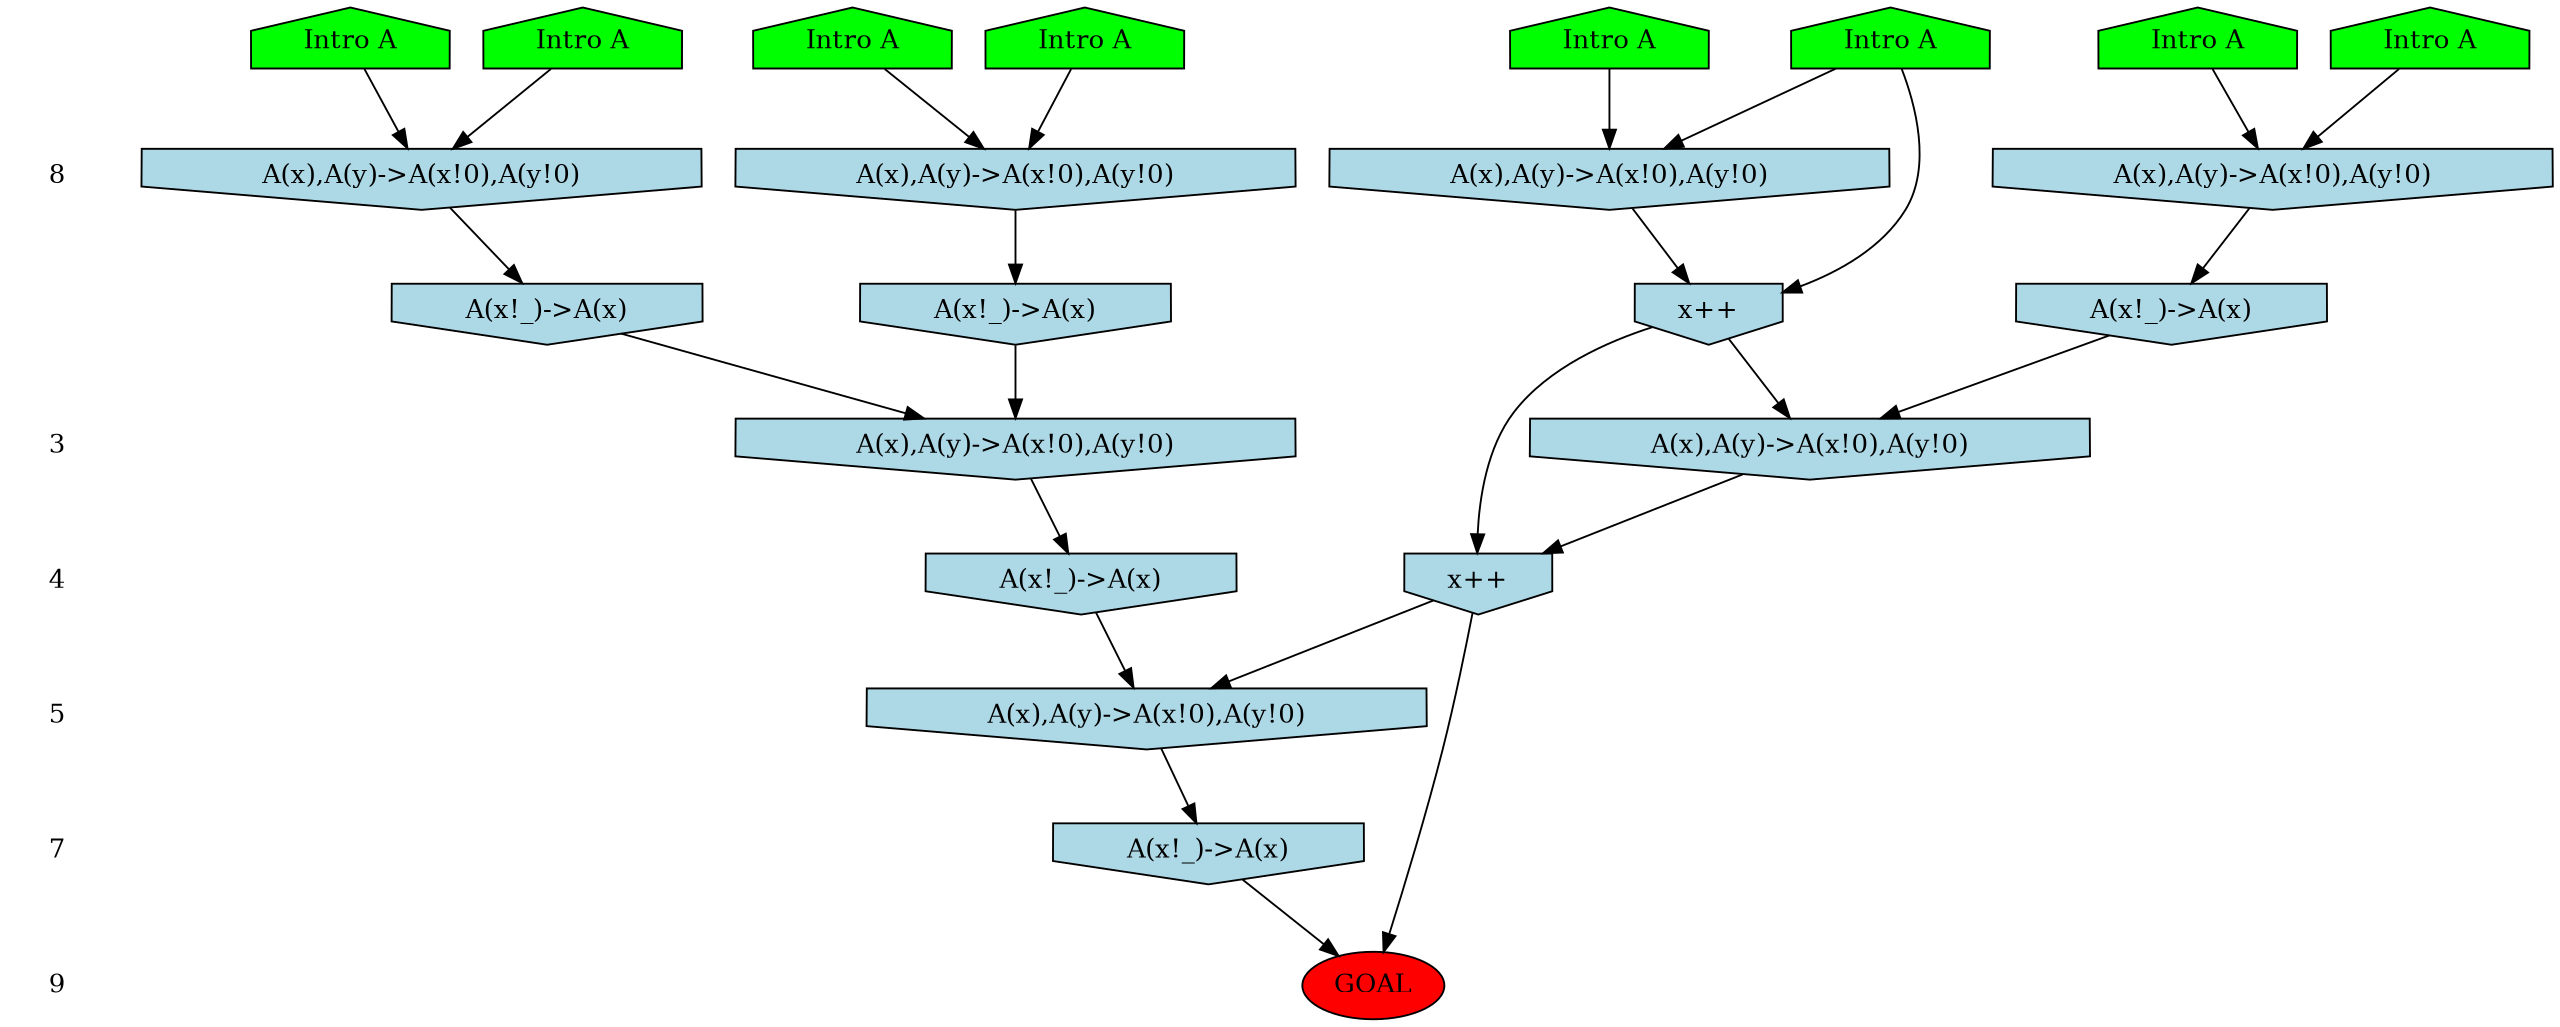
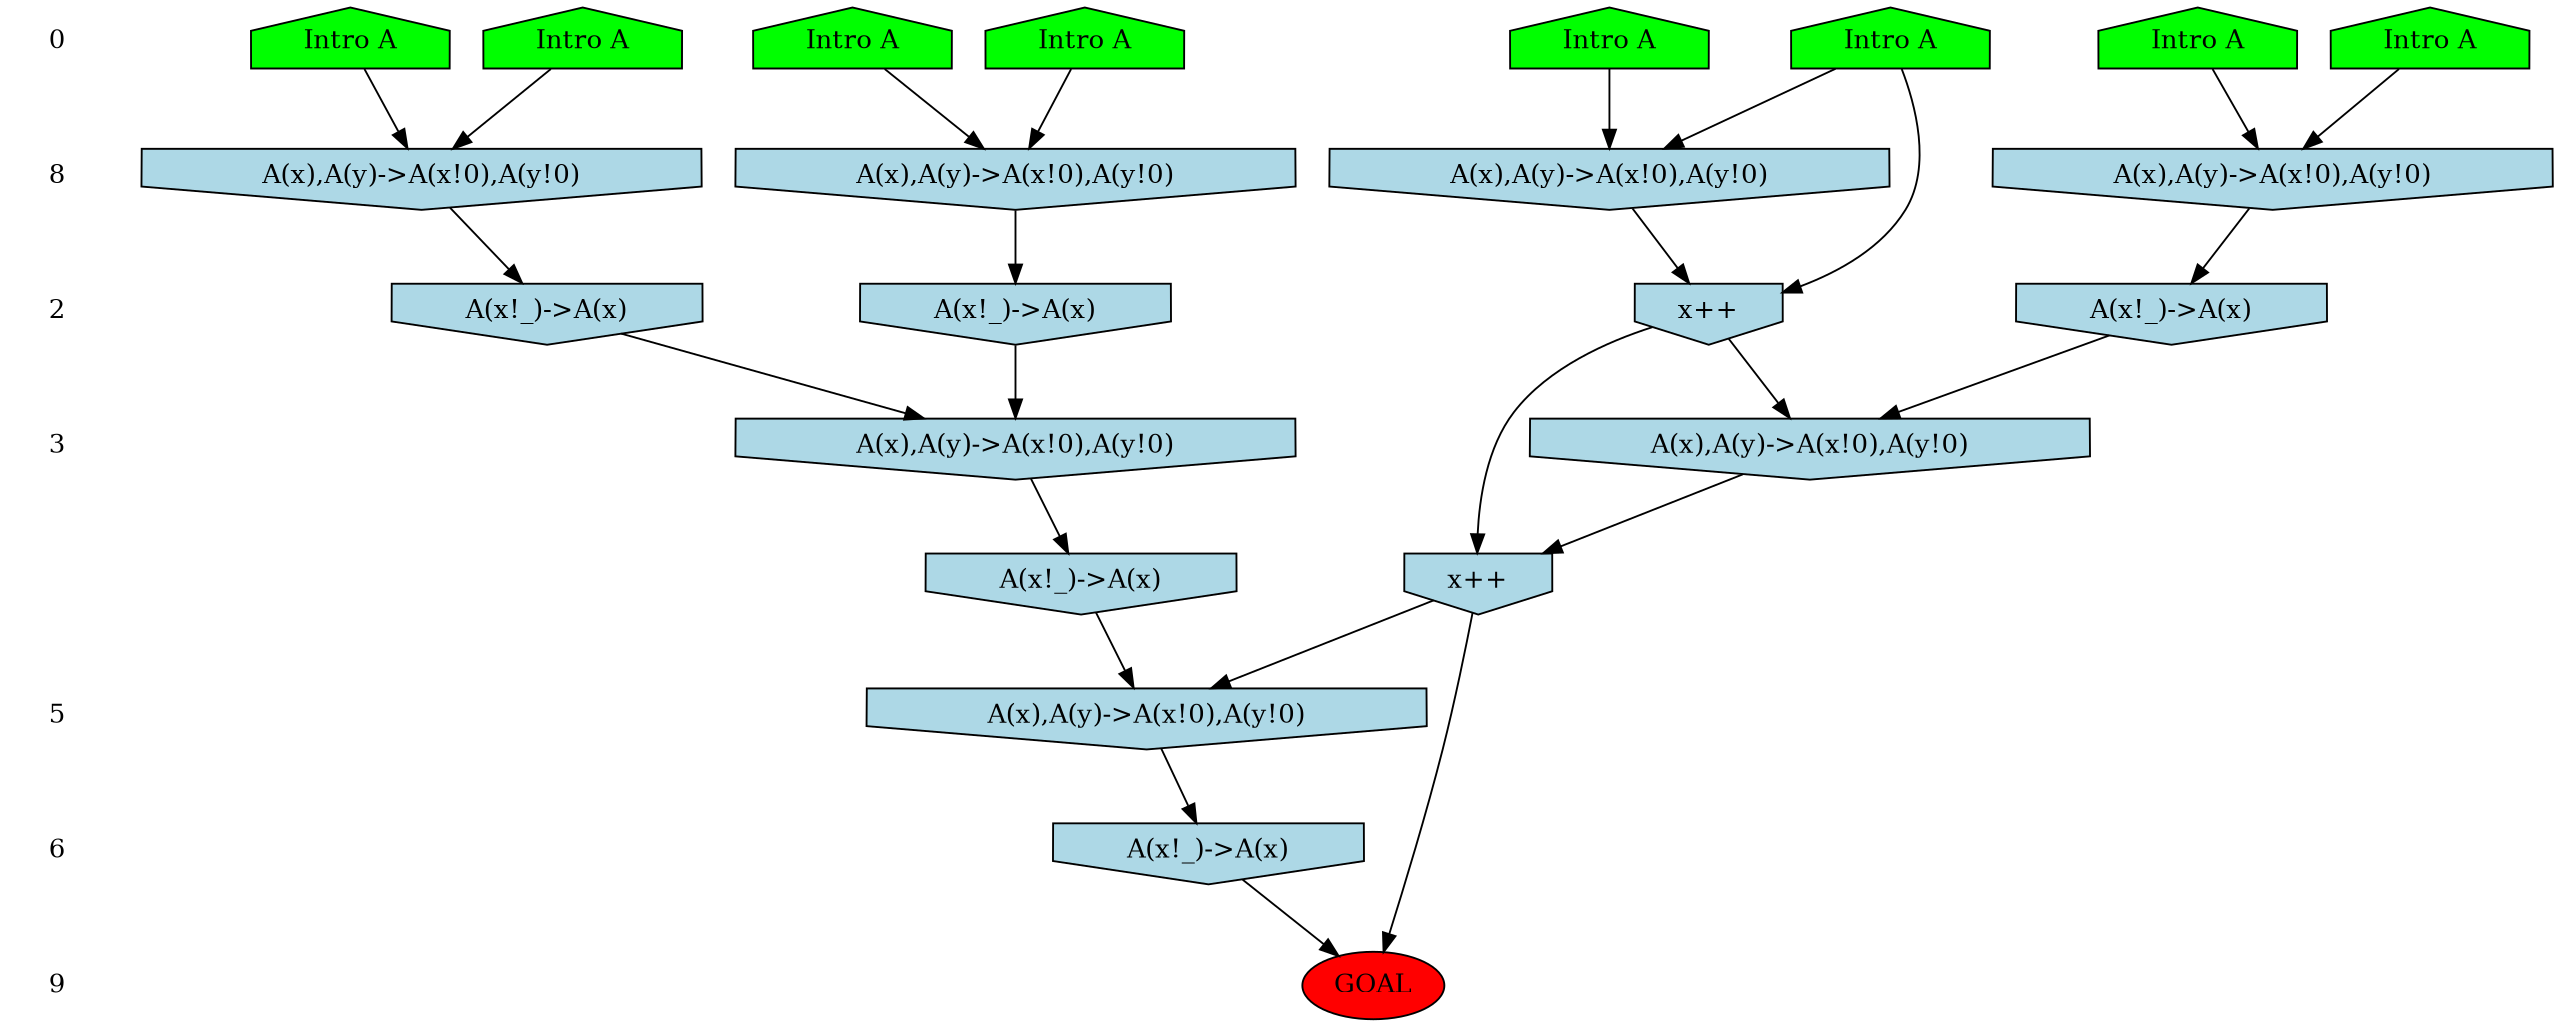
node "0": added
node "2": added
node "4": removed
node "7": label "7" -> "6"
